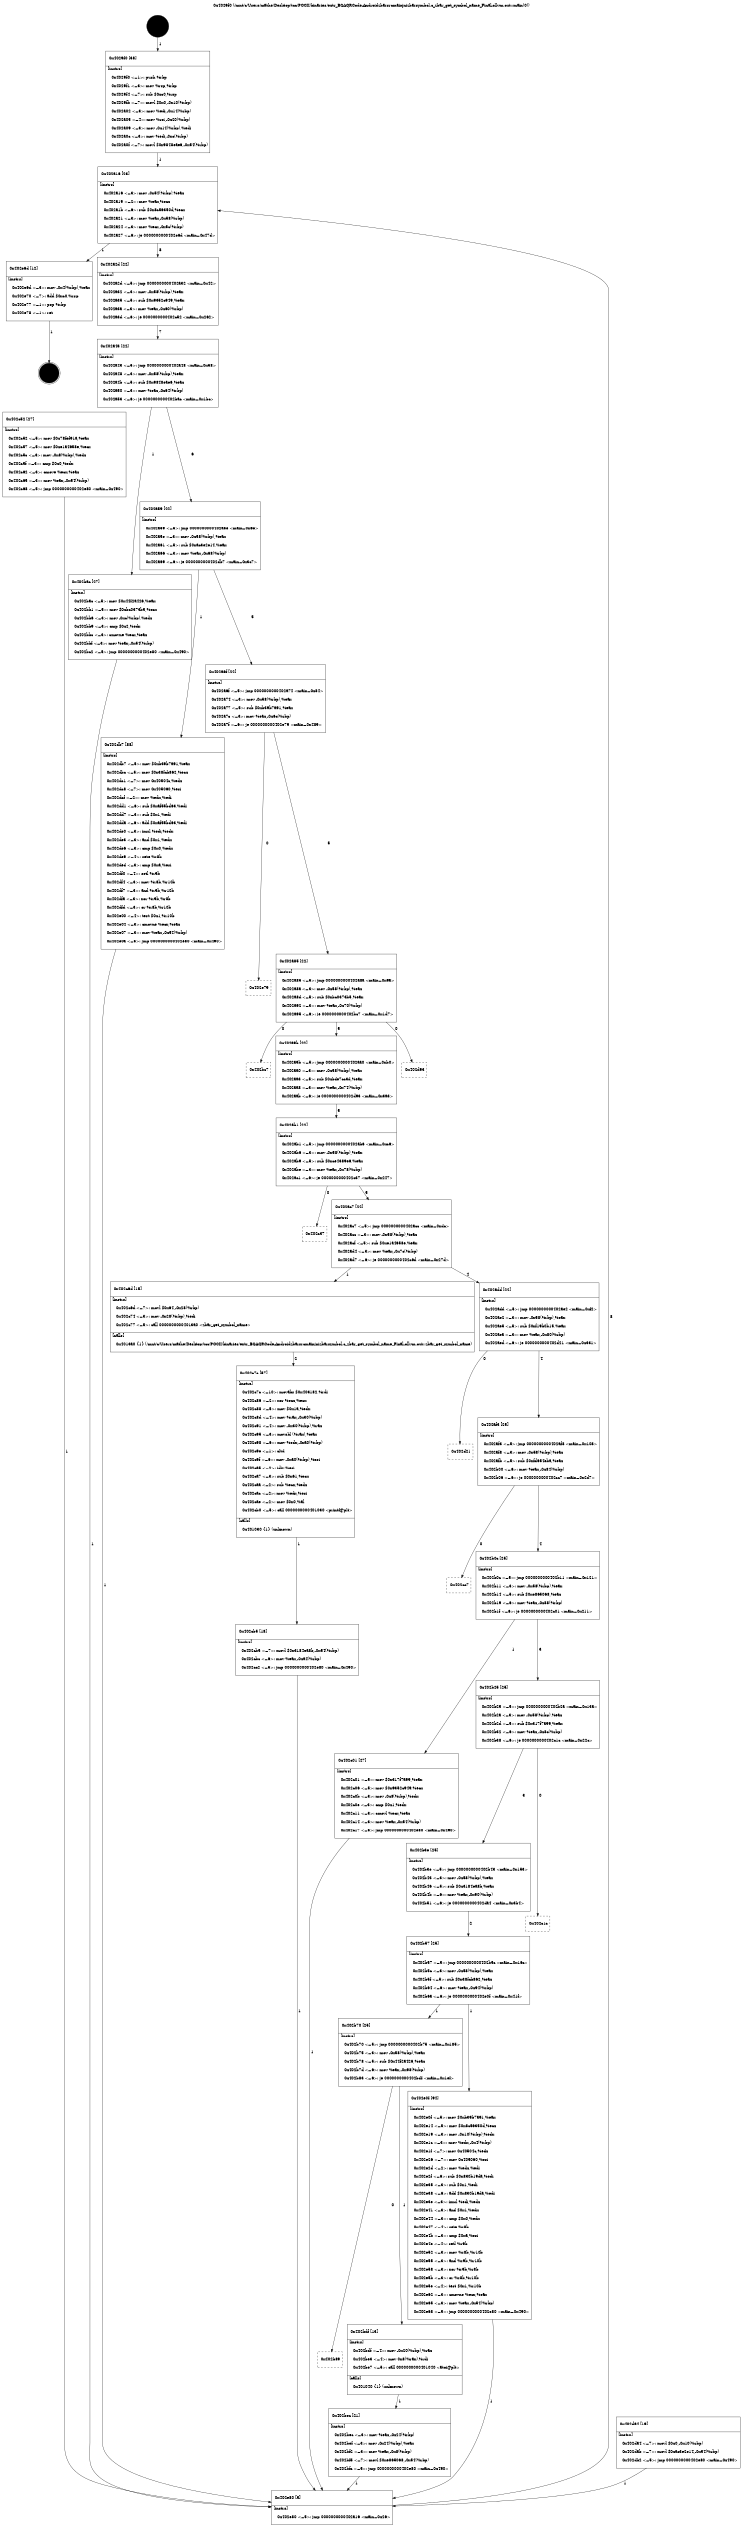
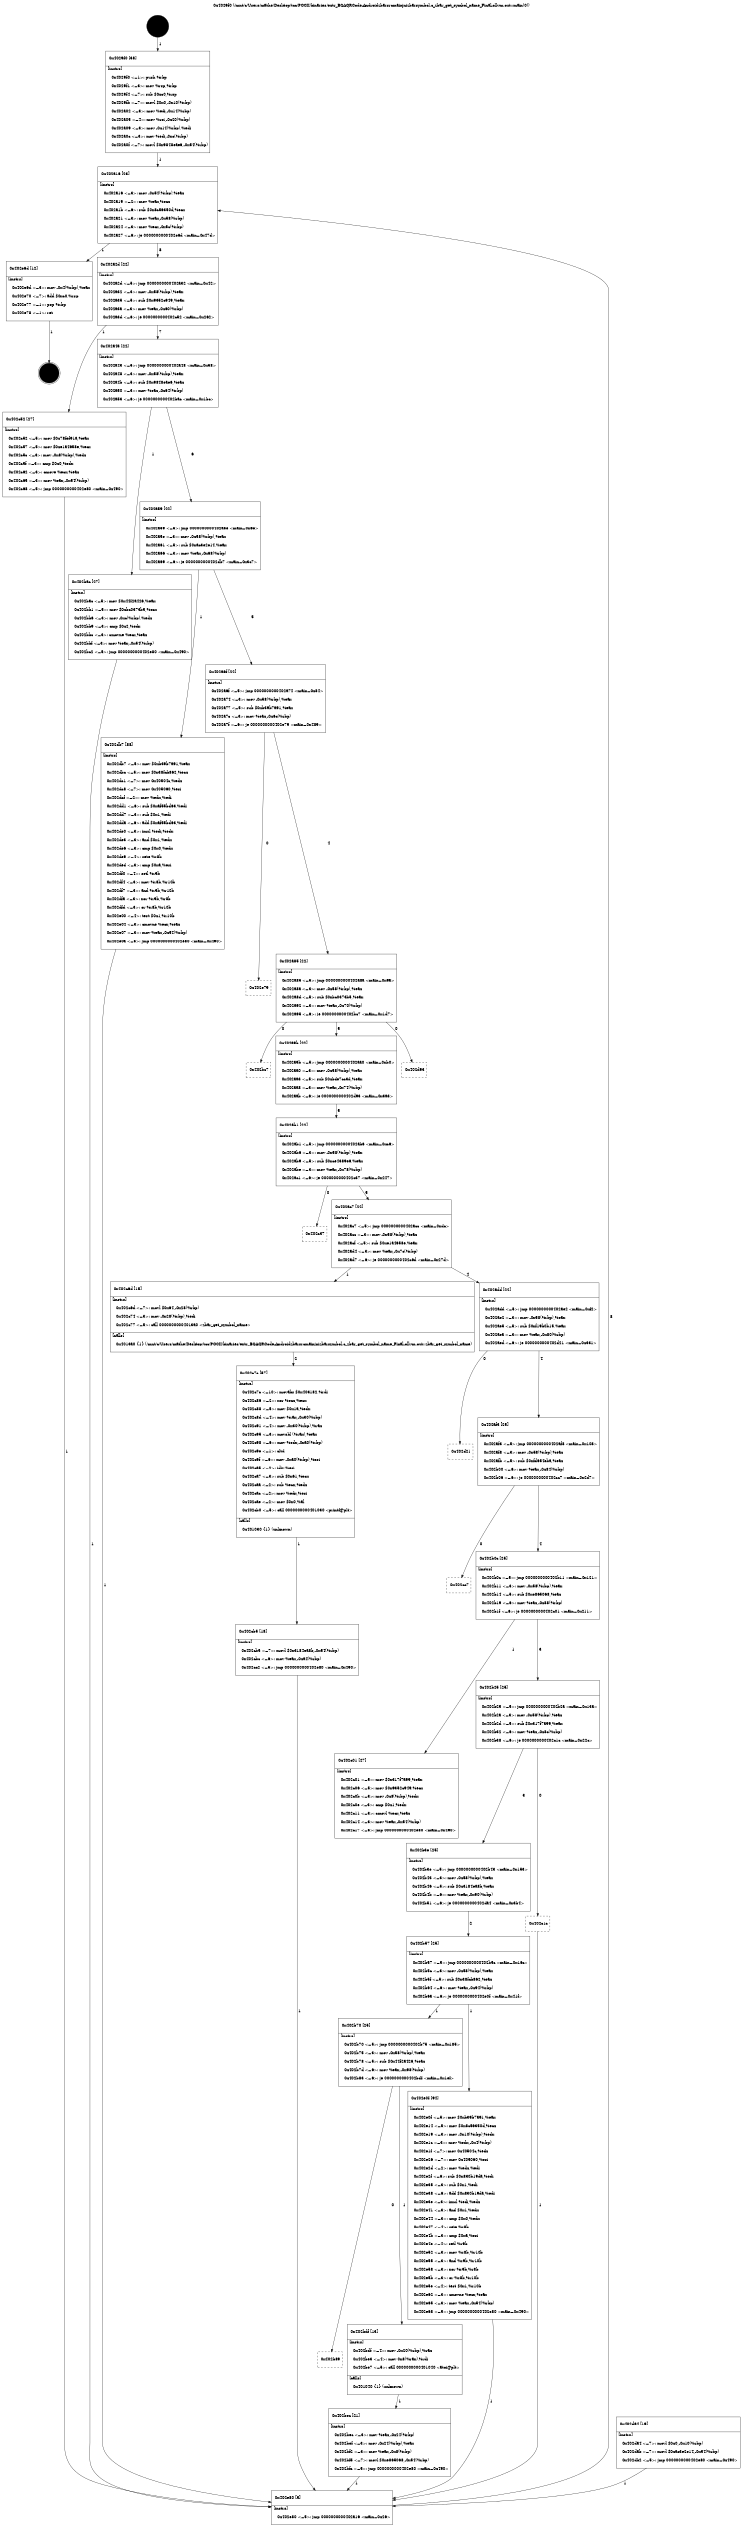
edge "0x402a2d [22]" -> "0x402c52 [27]": added, label "1"
edge "0x402a6f [22]" -> "0x402a85 [22]": label " 5" -> " 4"
edge "0x402c01 [27]" -> "0x402e80 [5]": now "0x402c1c" -> "0x402e80 [5]"
